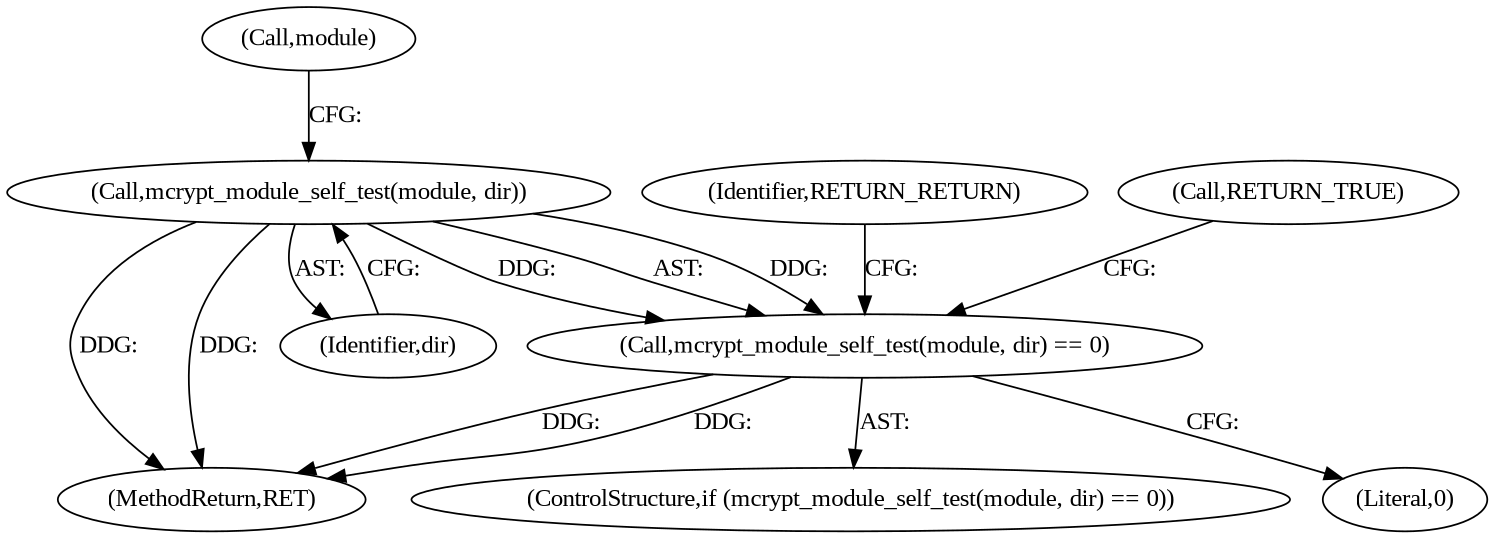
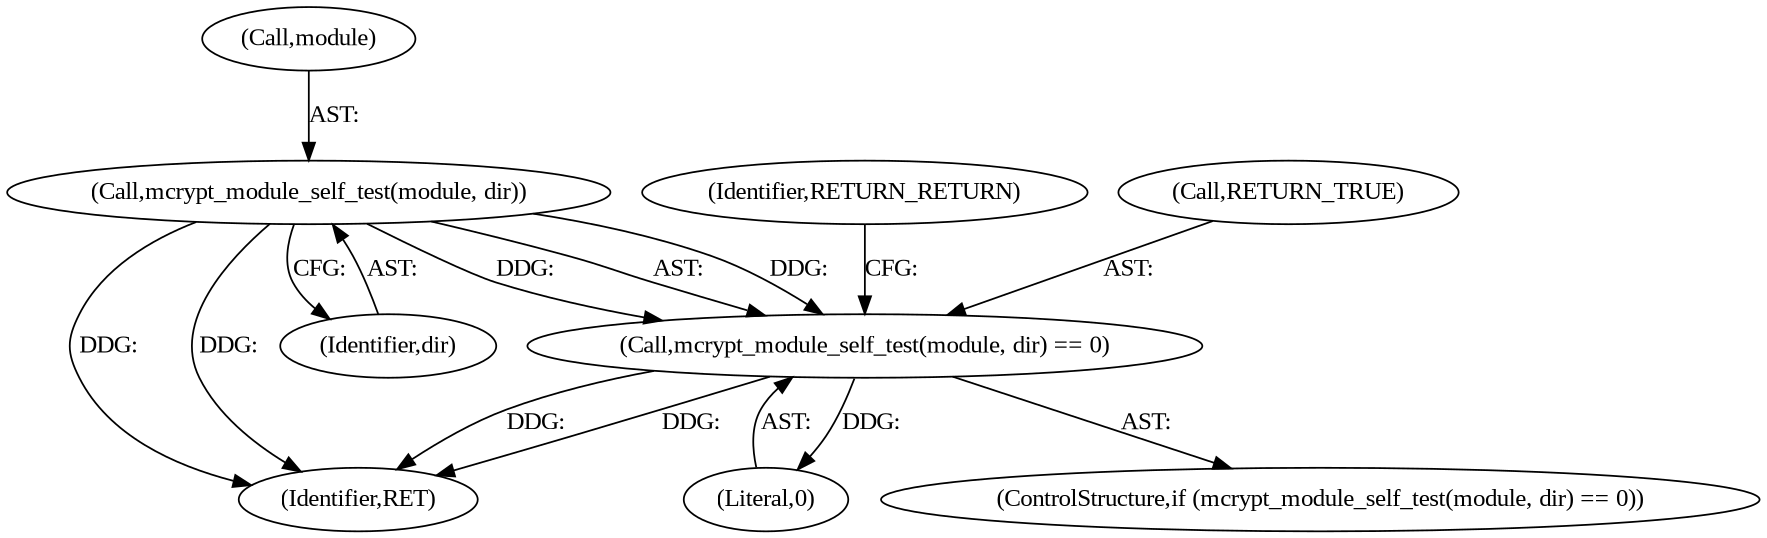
edge "(Call,module)" -> "(Call,mcrypt_module_self_test(module, dir))": label "CFG: " -> "AST: "
edge "(Call,mcrypt_module_self_test(module, dir))" -> "(Identifier,dir)": label "AST: " -> "CFG: "
edge "(Identifier,dir)" -> "(Call,mcrypt_module_self_test(module, dir))": label "CFG: " -> "AST: "
edge "(Call,RETURN_TRUE)" -> "(Call,mcrypt_module_self_test(module, dir) == 0)": label "CFG: " -> "AST: "
edge "(Call,mcrypt_module_self_test(module, dir) == 0)" -> "(Literal,0)": label "CFG: " -> "DDG: "
edge "(Literal,0)" -> "(Call,mcrypt_module_self_test(module, dir) == 0)": added, label "AST:"
node "(MethodReturn,RET)": label "(MethodReturn,RET)" -> "(Identifier,RET)"
